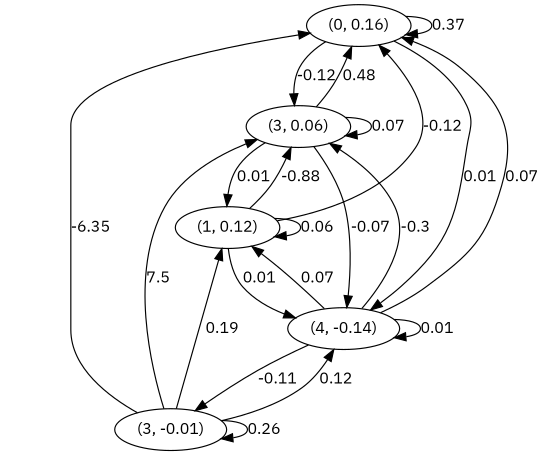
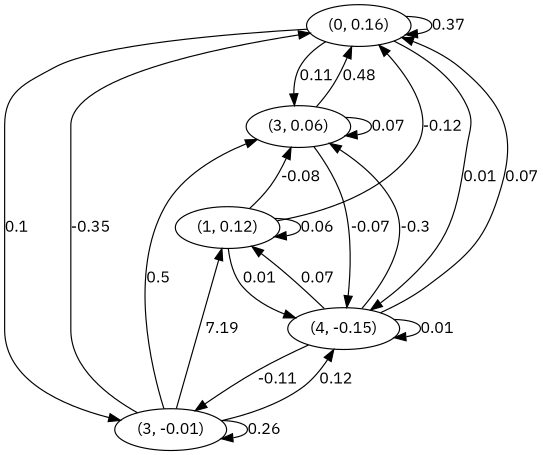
edge "(0, 0.16)" -> "(3, 0.06)": label "-0.12" -> "0.11"
edge "(0, 0.16)" -> "(3, -0.01)": added, label "0.1"
edge "(3, 0.06)" -> "(1, 0.12)": removed, label "0.01"
edge "(1, 0.12)" -> "(3, 0.06)": label "-0.88" -> "-0.08"
edge "(3, -0.01)" -> "(0, 0.16)": label "-6.35" -> "-0.35"
edge "(3, -0.01)" -> "(3, 0.06)": label "7.5" -> "0.5"
edge "(3, -0.01)" -> "(1, 0.12)": label "0.19" -> "7.19"
node "(4, -0.14)": label "(4, -0.14)" -> "(4, -0.15)"
